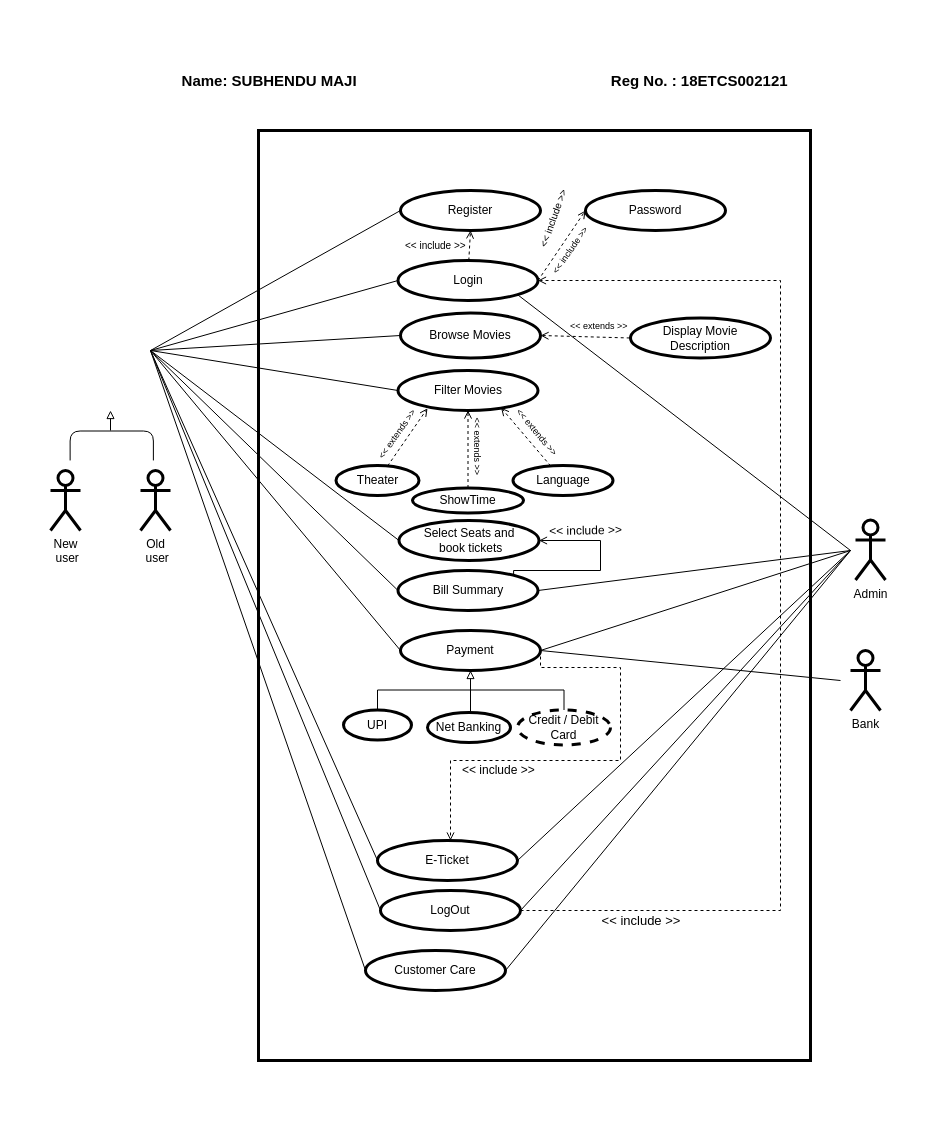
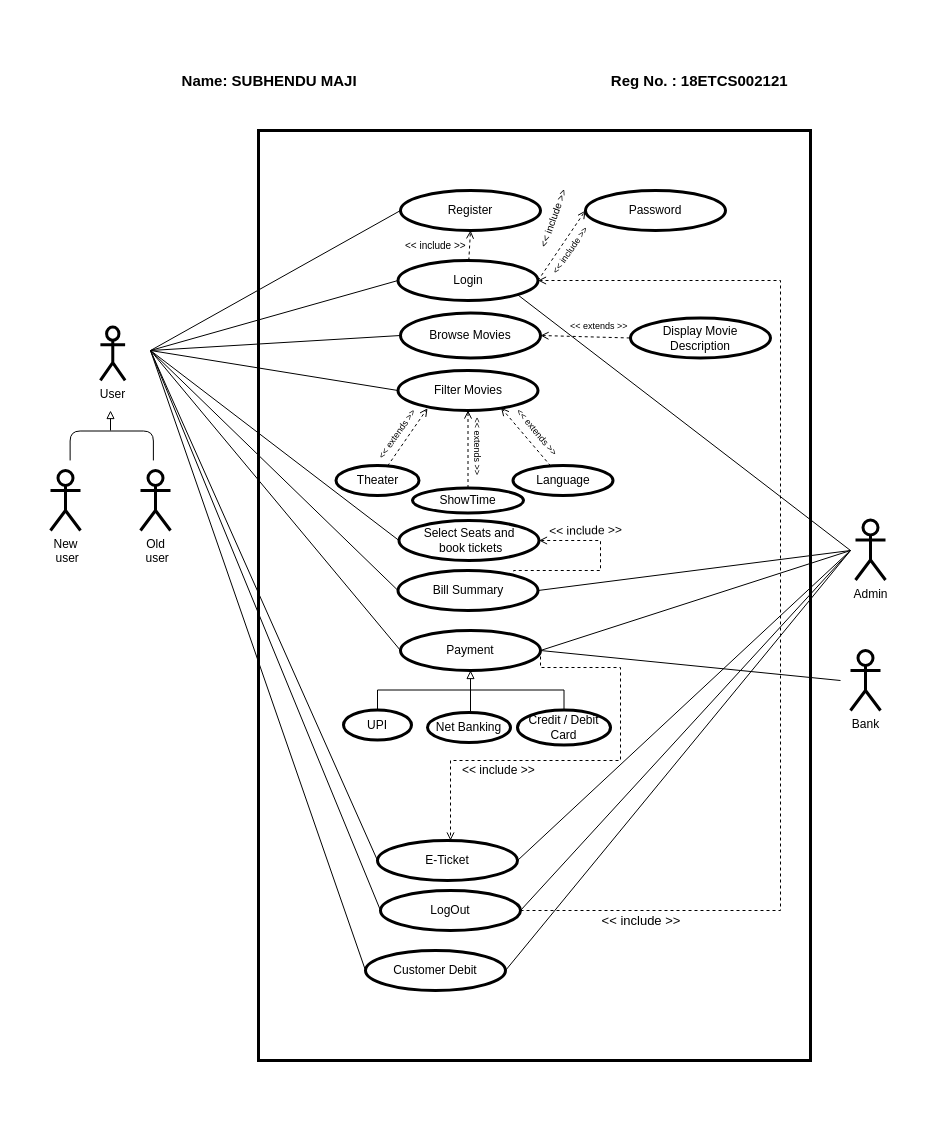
node "User": added
edge "Bill Summary" -> "Select Seats and book tickets": style solid -> dashed
node "Credit / Debit Card": style dashed -> solid
node "Customer Care": label "Customer Care" -> "Customer Debit"
